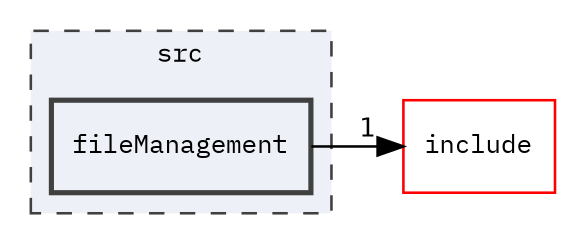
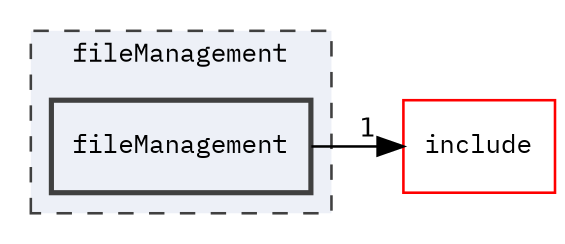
cluster "src": label "src" -> "fileManagement"
